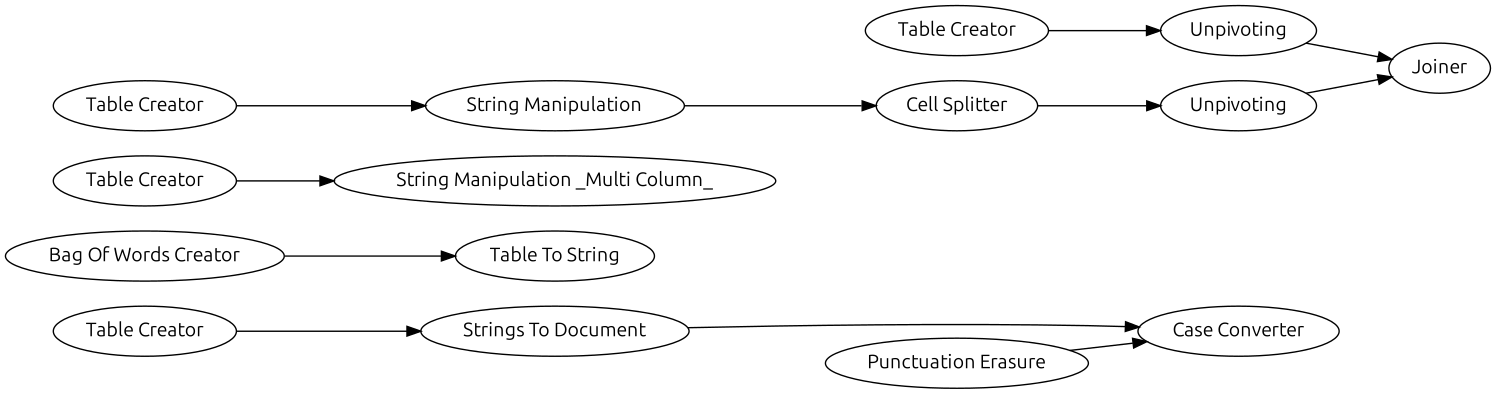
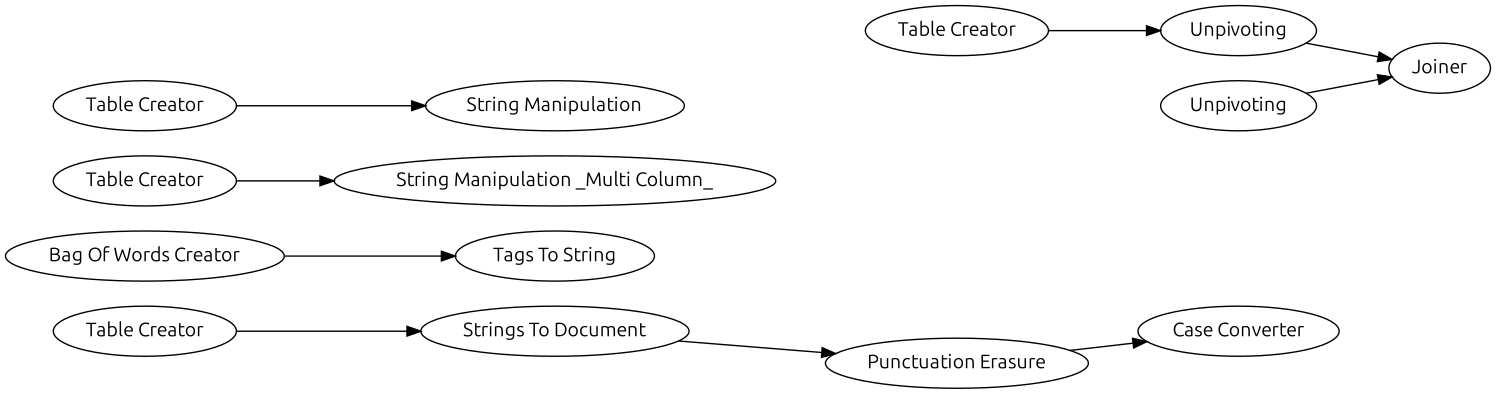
node "Cell Splitter": removed
node "Table To String": label "Table To String" -> "Tags To String"
edge "Strings To Document" -> "Case Converter": now "Strings To Document" -> "Punctuation Erasure"
